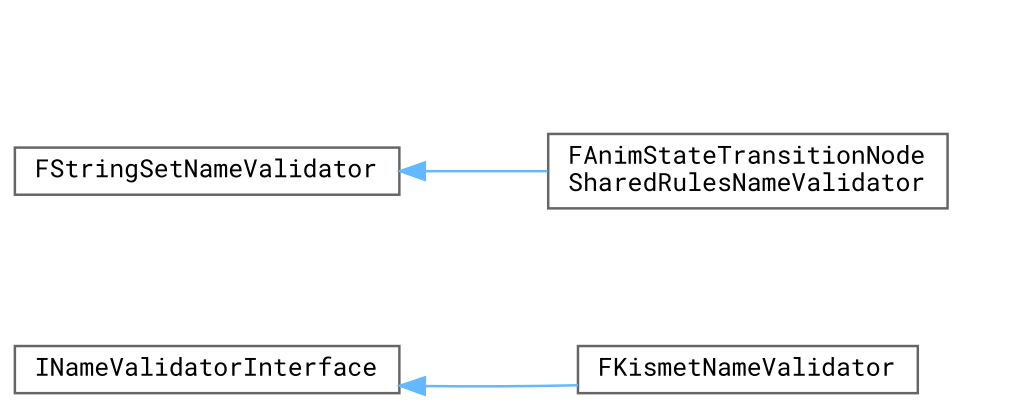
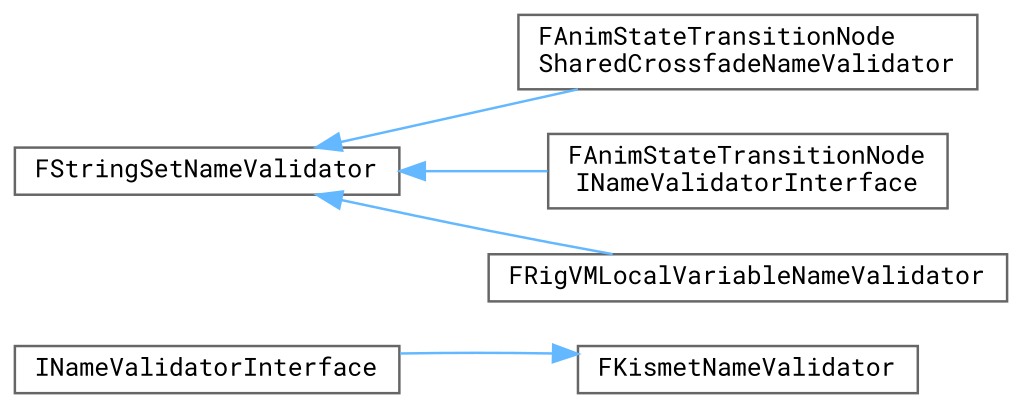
node "FAnimStateTransitionNode SharedCrossfadeNameValidator": added
node "FAnimStateTransitionNode SharedRulesNameValidator": label "FAnimStateTransitionNode SharedRulesNameValidator" -> "FAnimStateTransitionNode INameValidatorInterface"
node "FRigVMLocalVariableNameValidator": added
edge "FKismetNameValidator" -> "INameValidatorInterface": reversed
